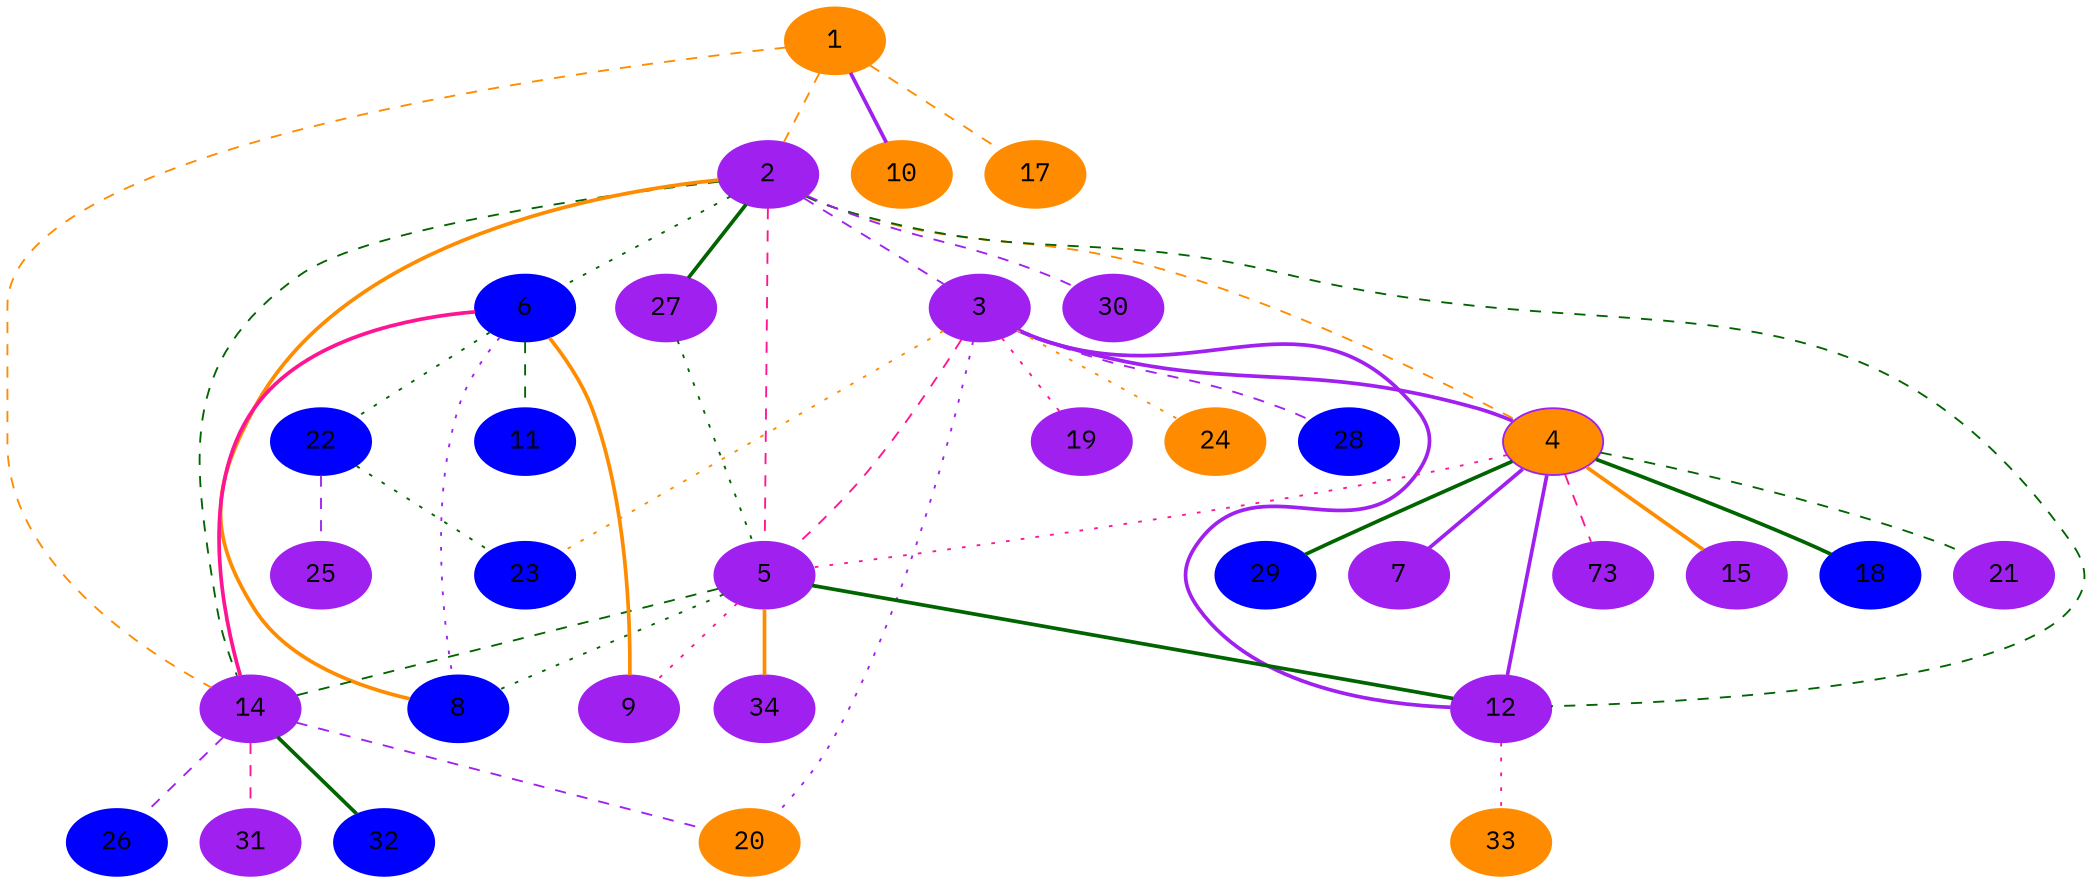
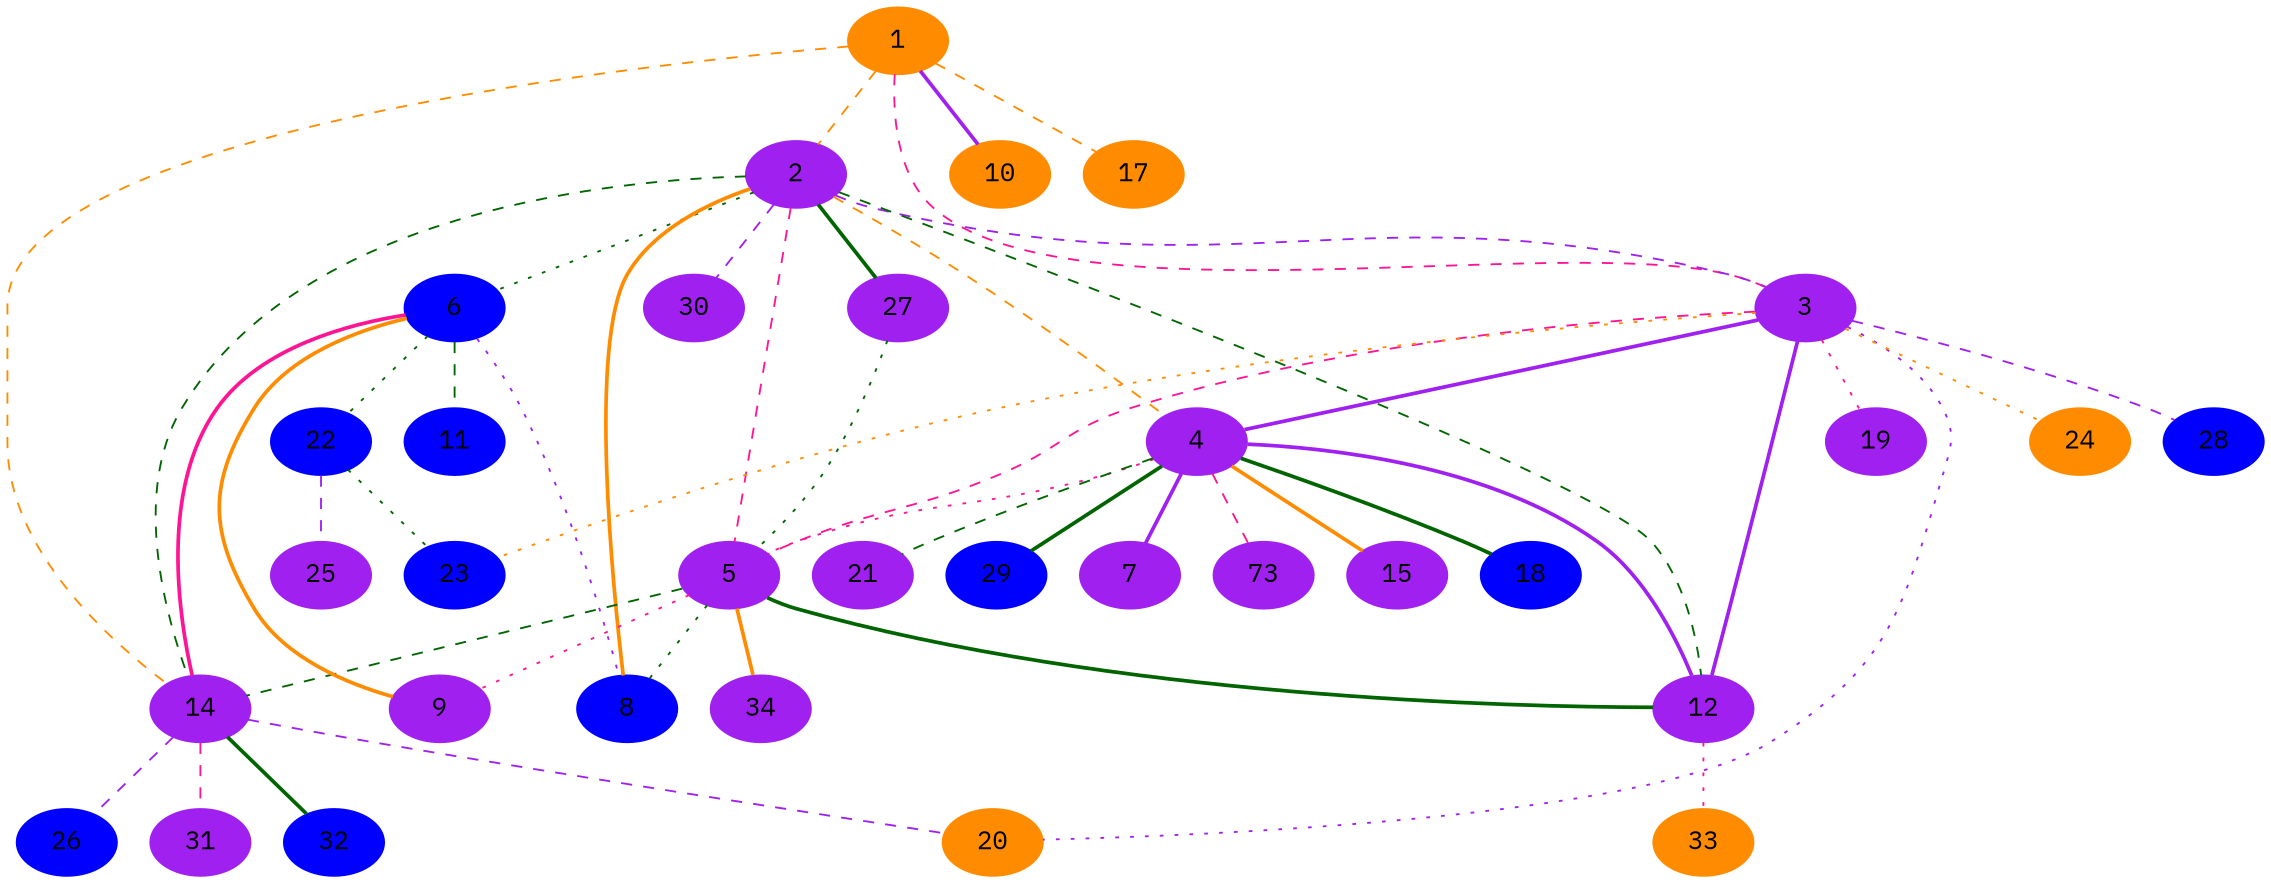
edge "1" -- "3": added
node "4": fillcolor darkorange -> purple
